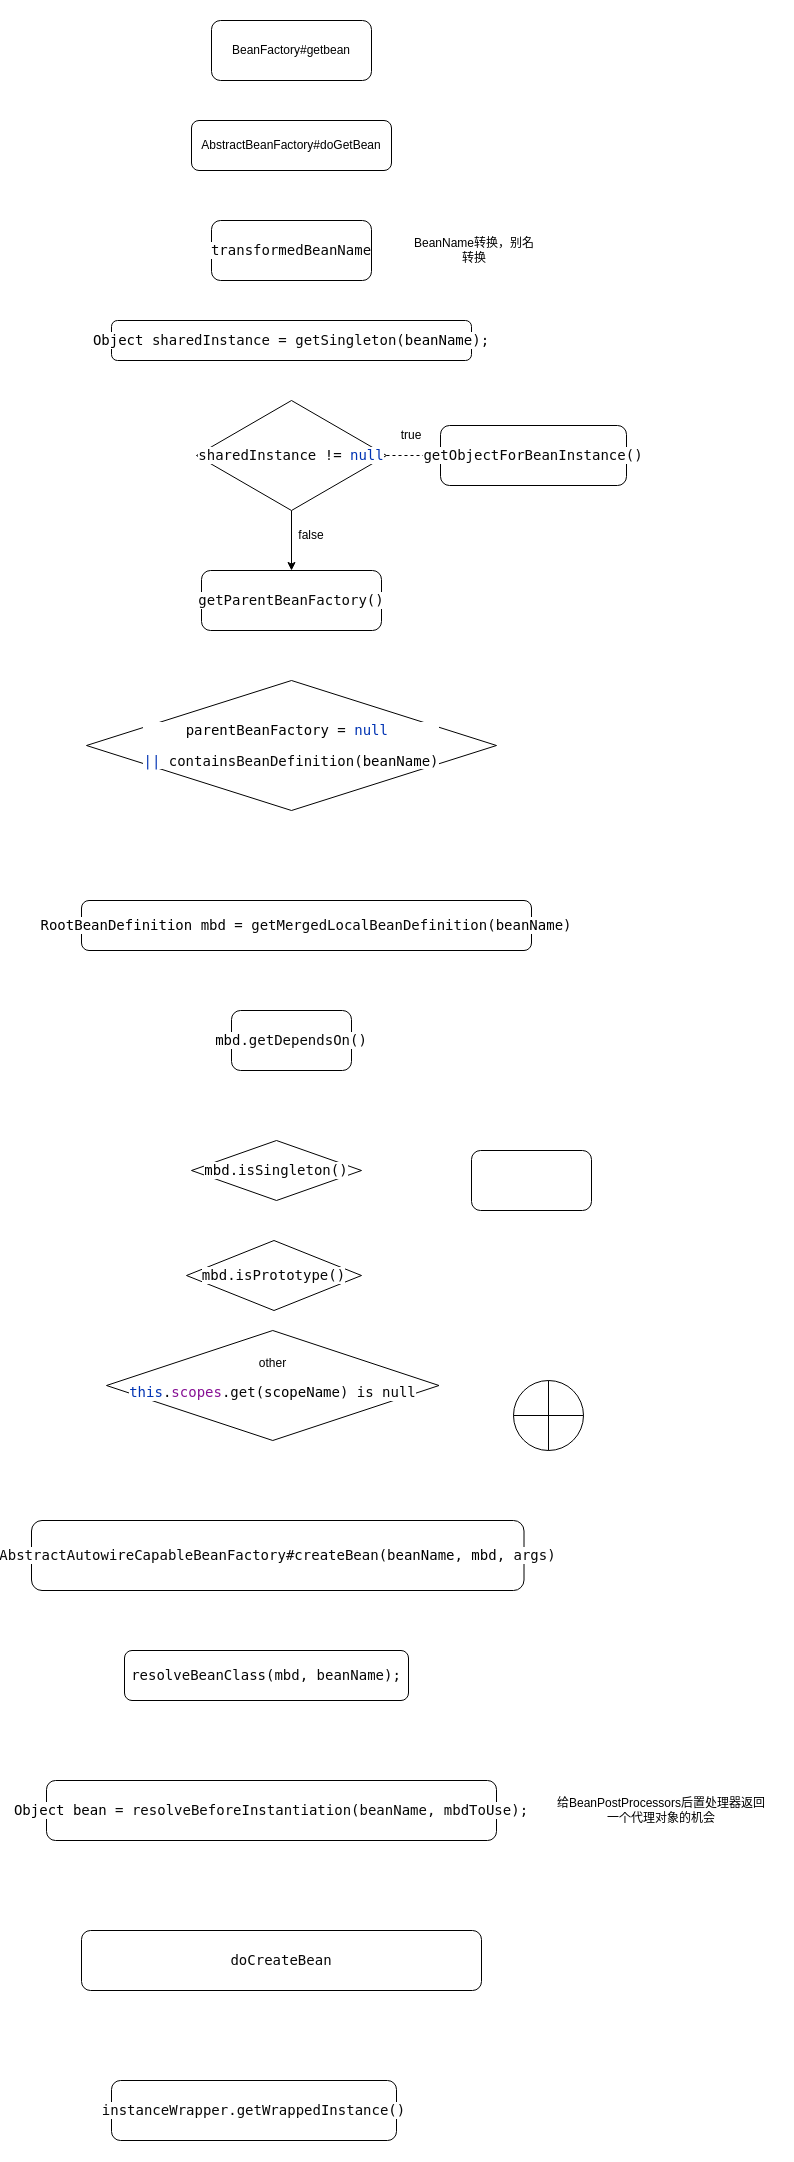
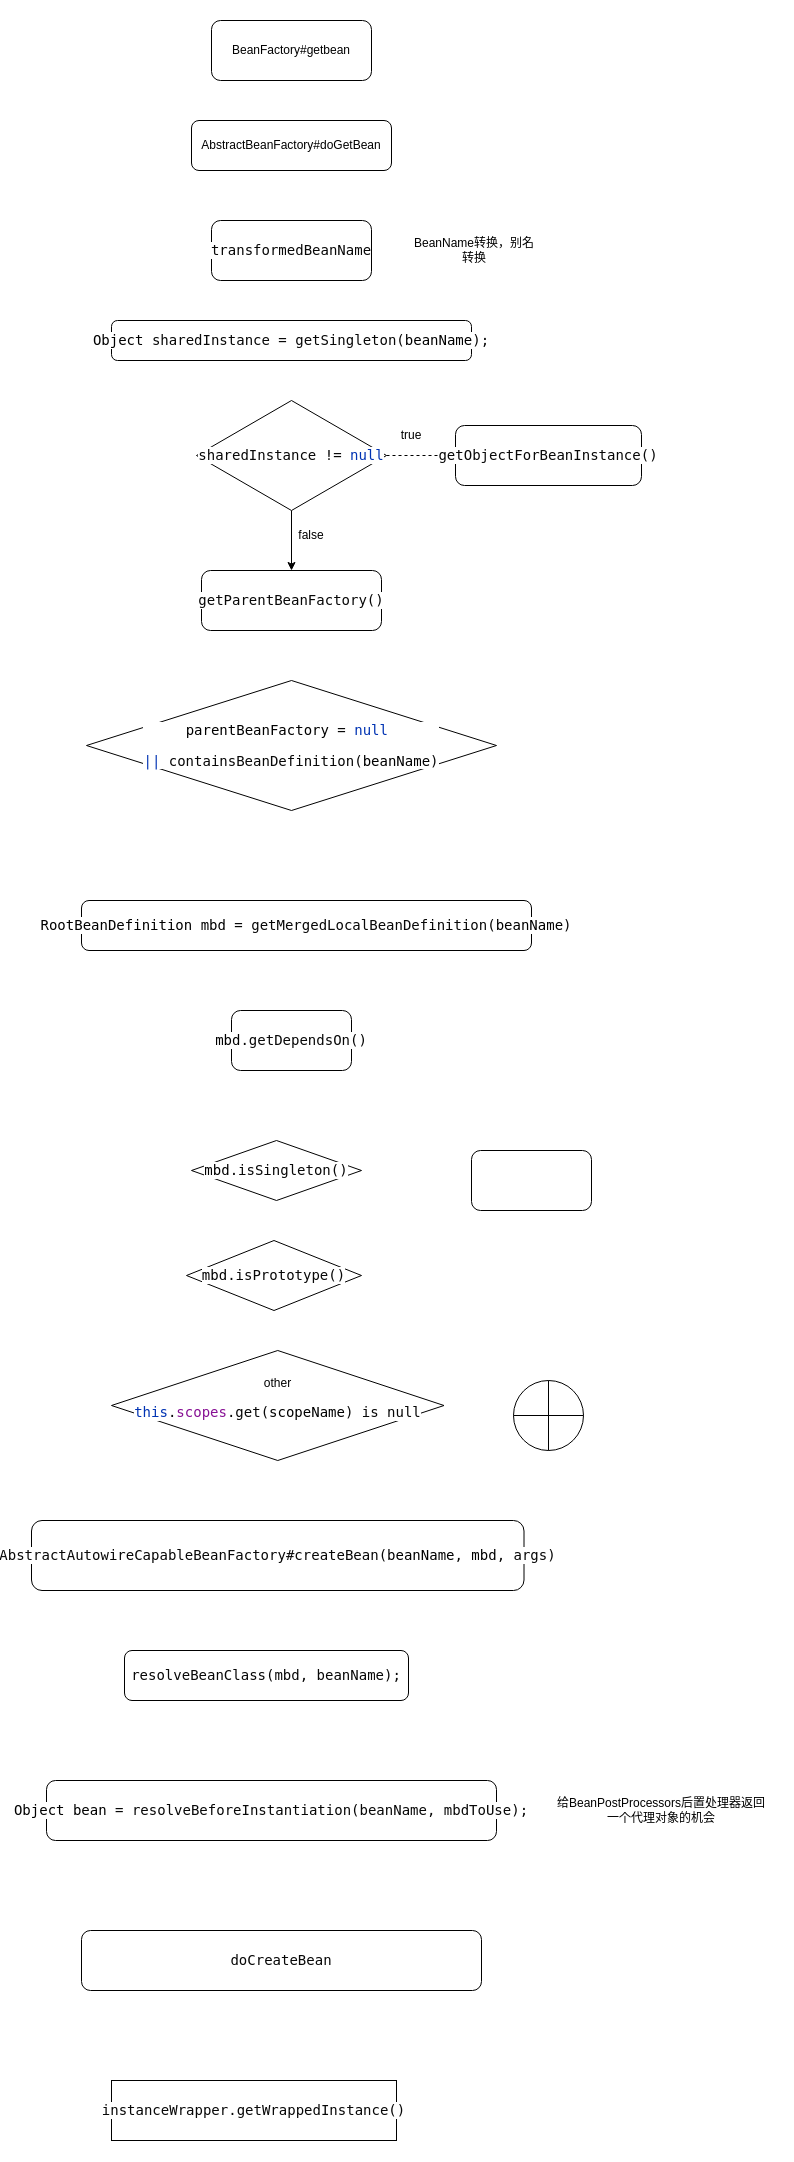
node "getObjectForBeanInstance()": moved (534, 456) -> (549, 456)
node "other this.scopes.get(scopeName) is null": moved (273, 1386) -> (278, 1406)
node "instanceWrapper.getWrappedInstance()": shape rounded rectangle -> rectangle
